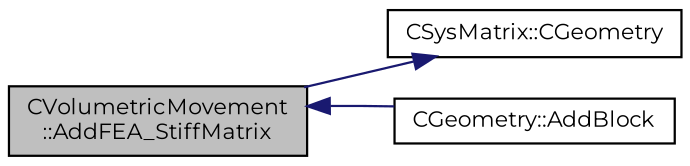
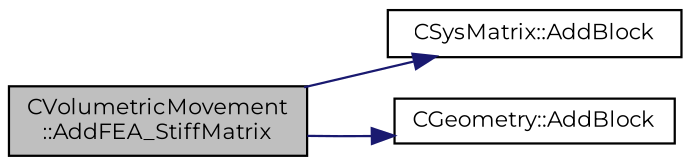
node "CSysMatrix::CGeometry": label "CSysMatrix::CGeometry" -> "CSysMatrix::AddBlock"
edge "CGeometry::AddBlock" -> "CVolumetricMovement ::AddFEA_StiffMatrix": reversed
